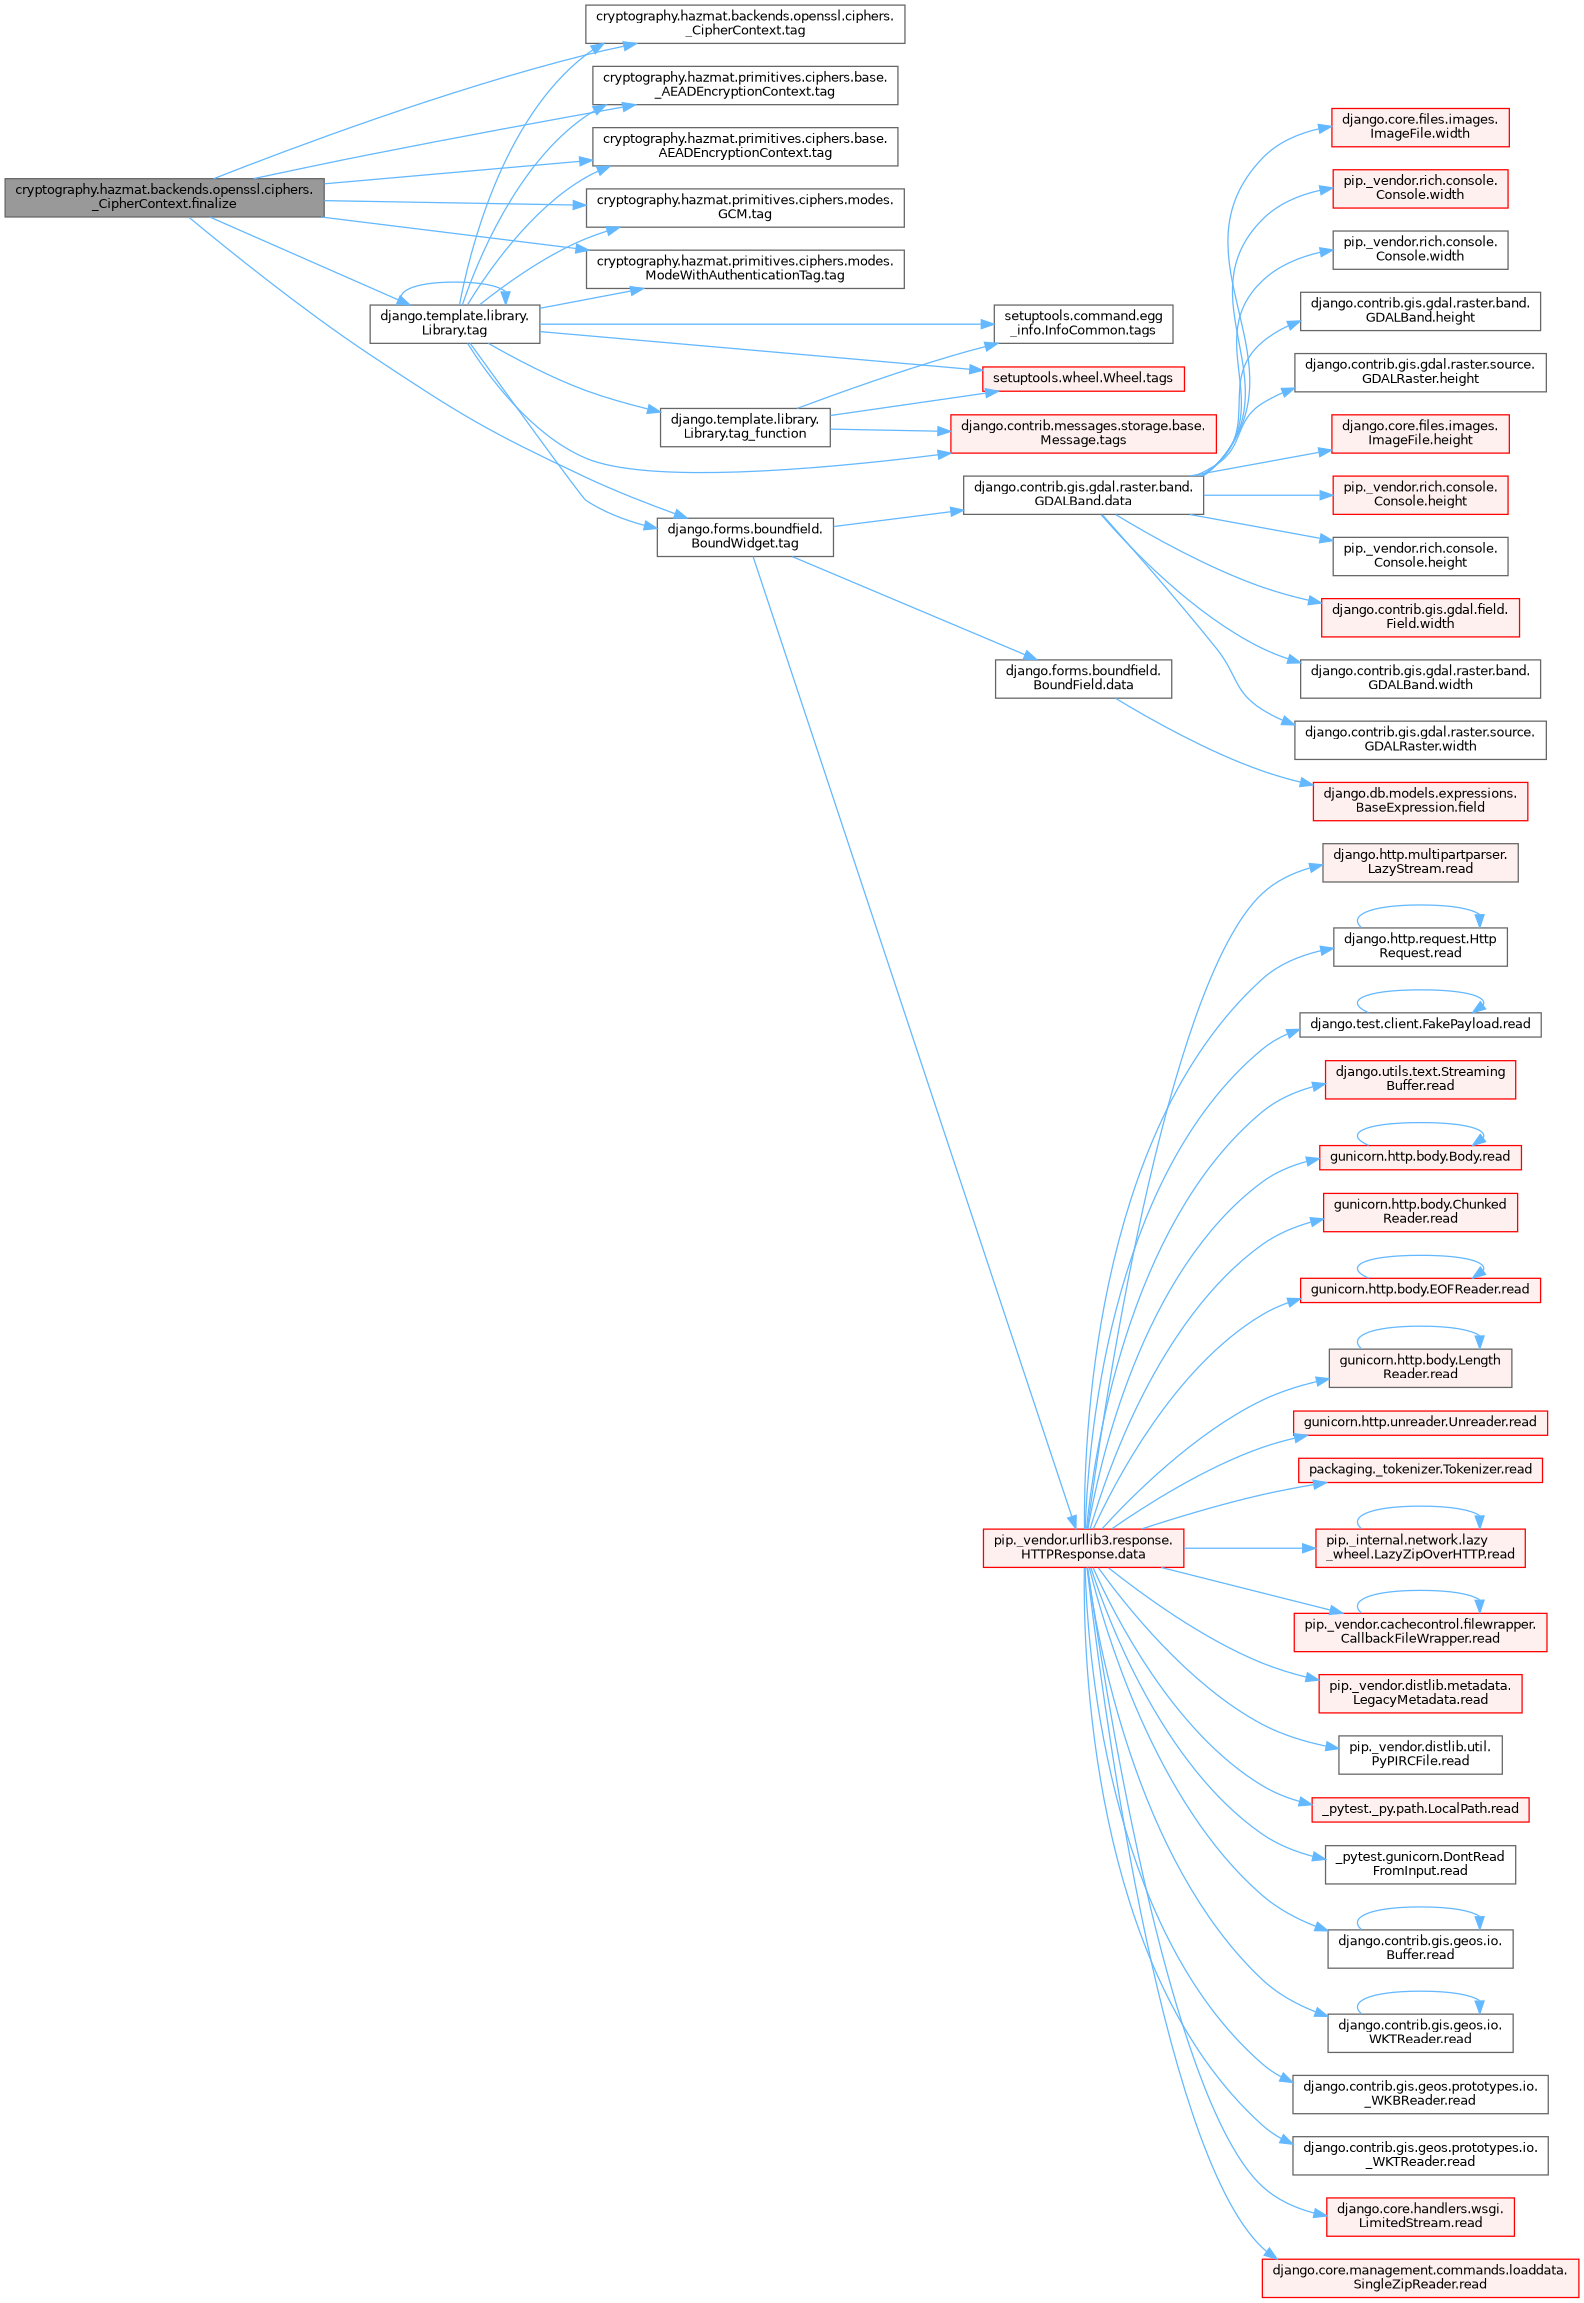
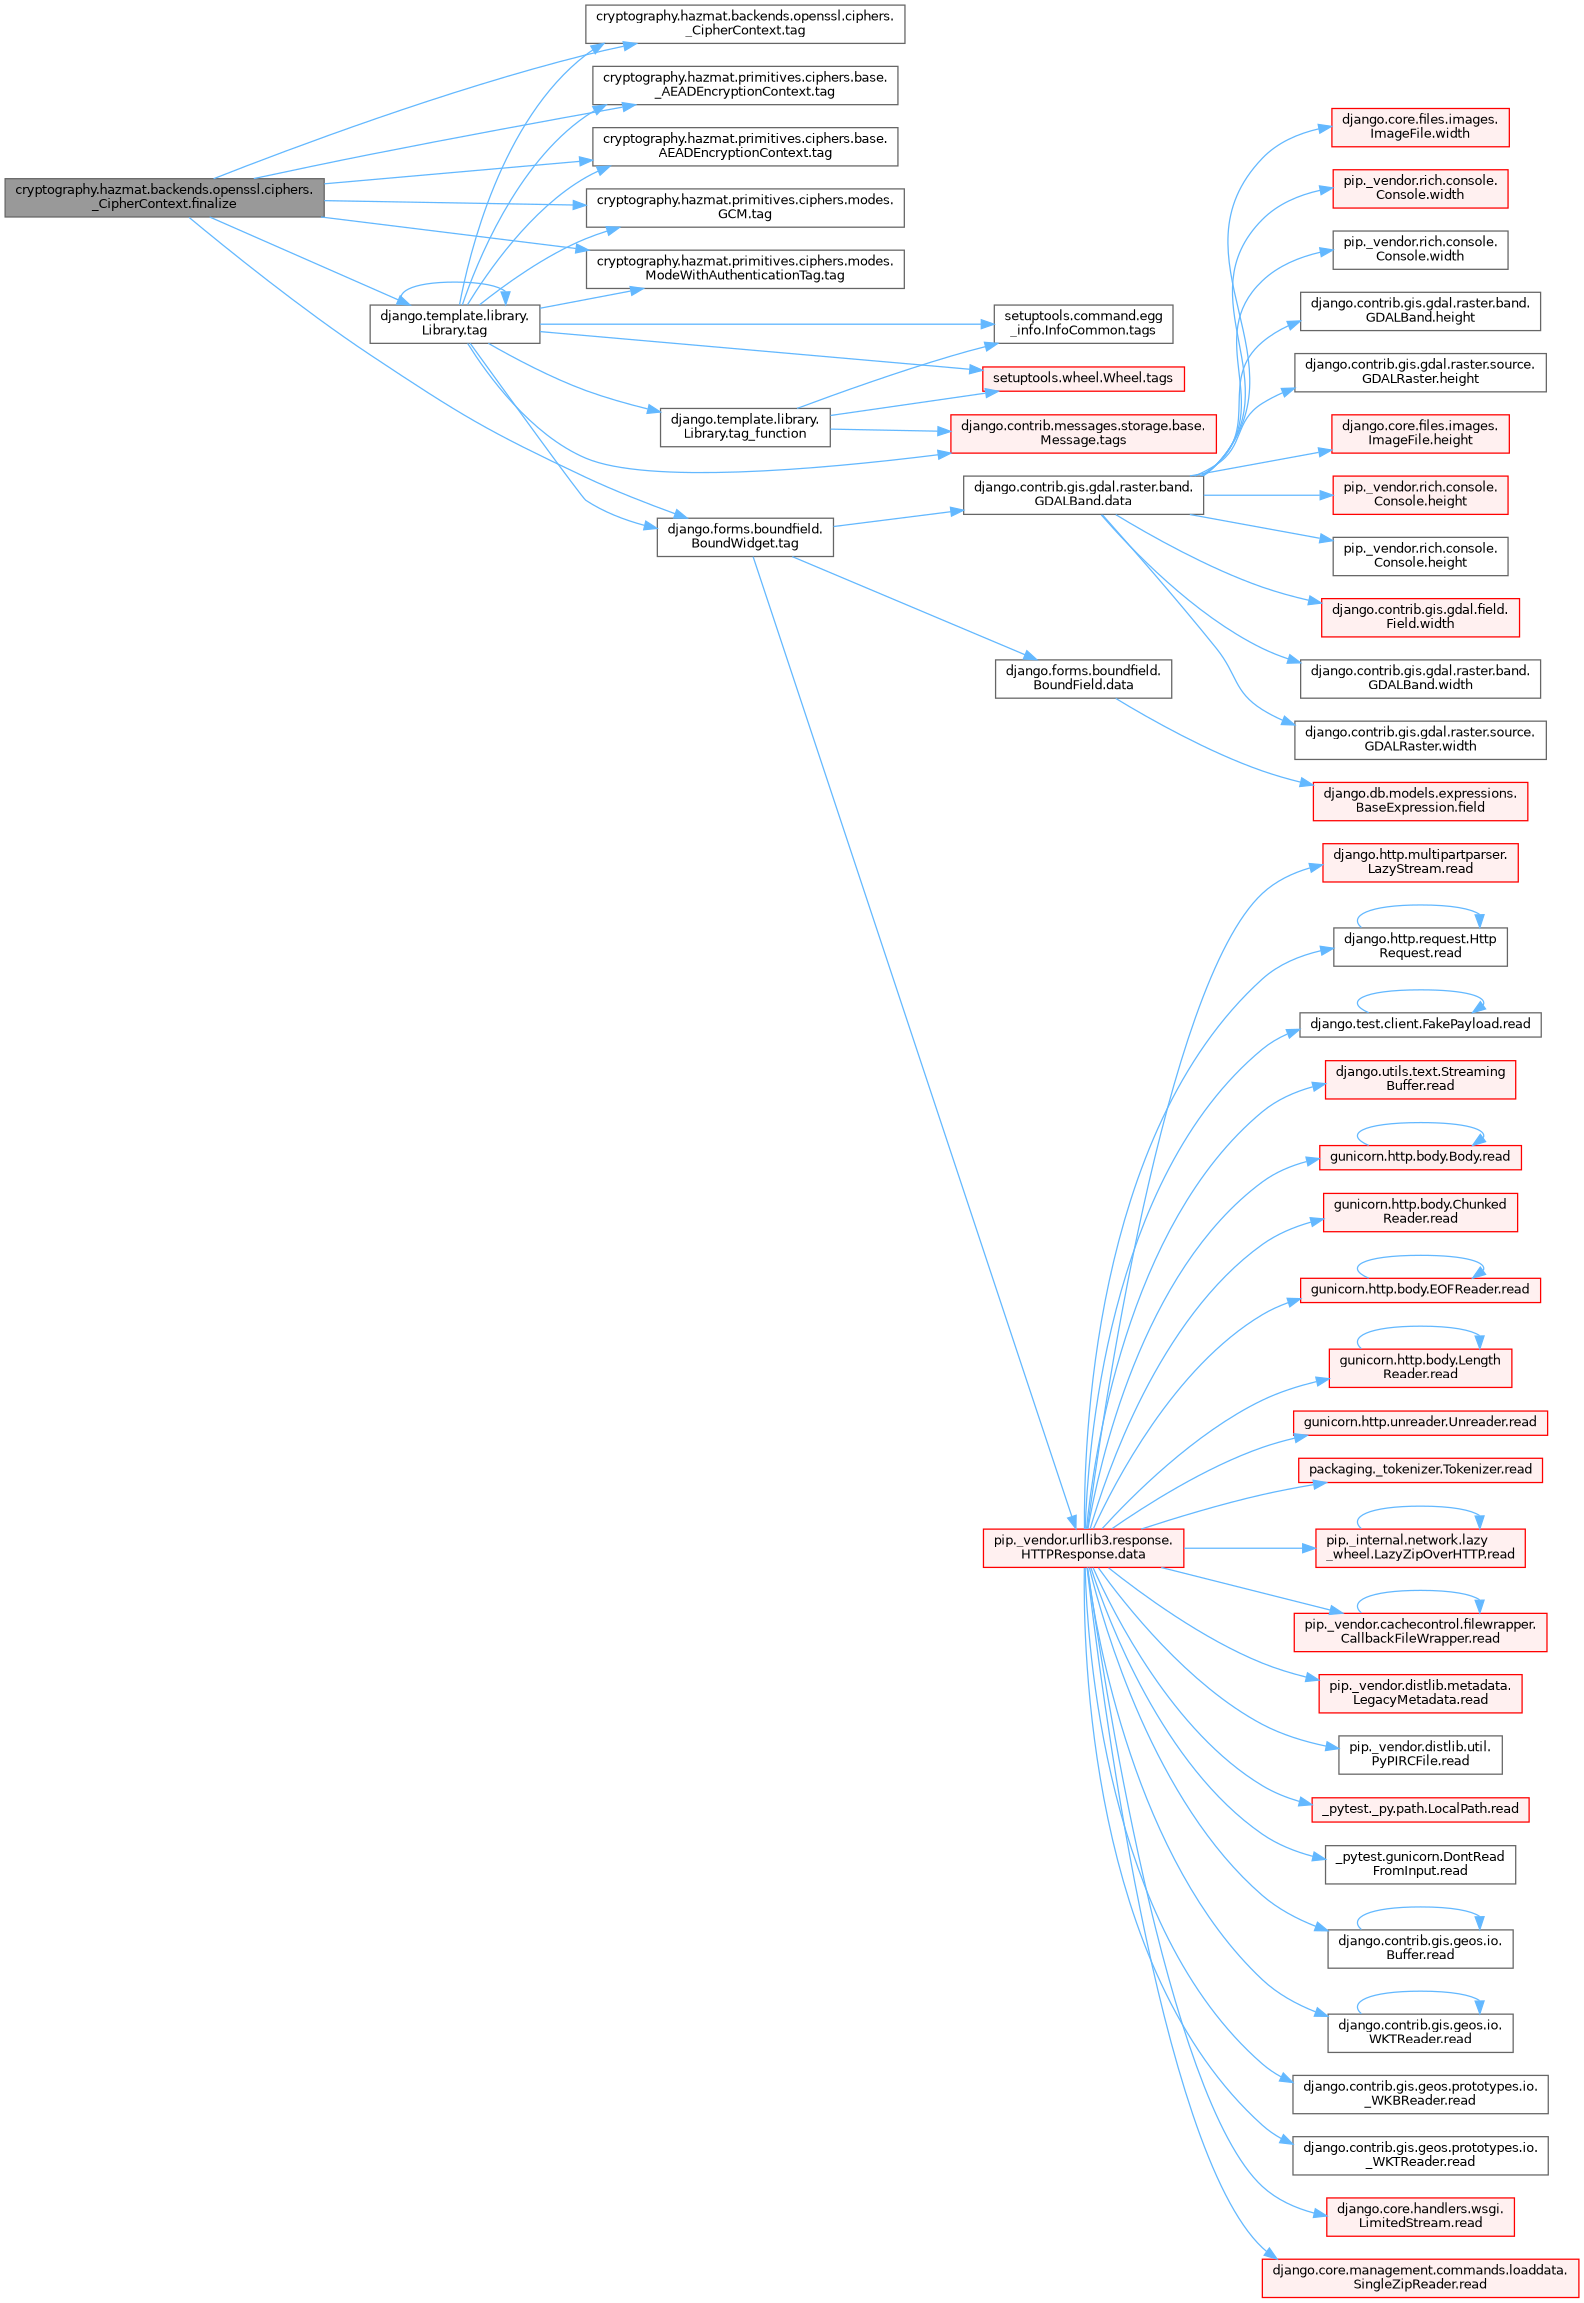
node "django.http.multipartparser. LazyStream.read": color grey40 -> red
node "gunicorn.http.body.Length Reader.read": color grey40 -> red
